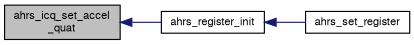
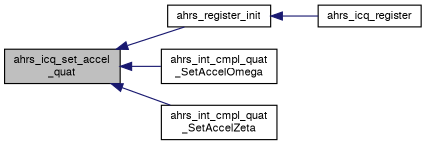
node "ahrs_set_register": label "ahrs_set_register" -> "ahrs_icq_register"
node "ahrs_int_cmpl_quat _SetAccelOmega": added
node "ahrs_int_cmpl_quat _SetAccelZeta": added
